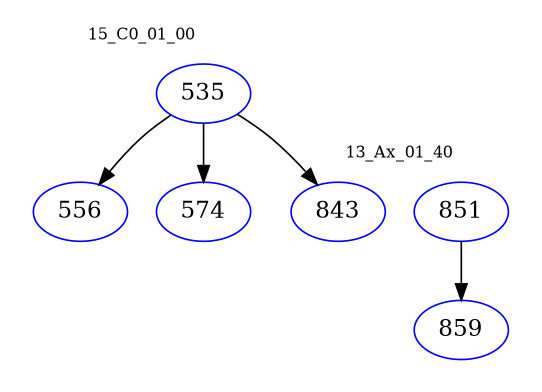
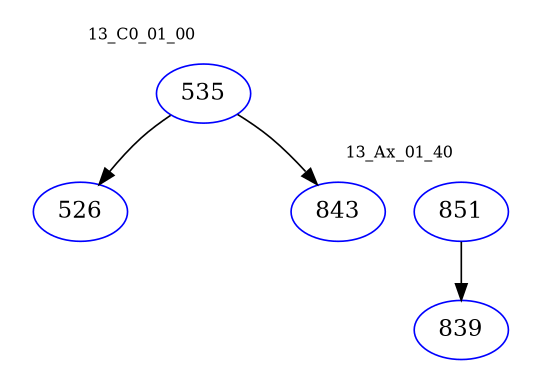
cluster "15_C0_01_00": label "15_C0_01_00" -> "13_C0_01_00"
node "556": label "556" -> "526"
node "574": removed
node "859": label "859" -> "839"
